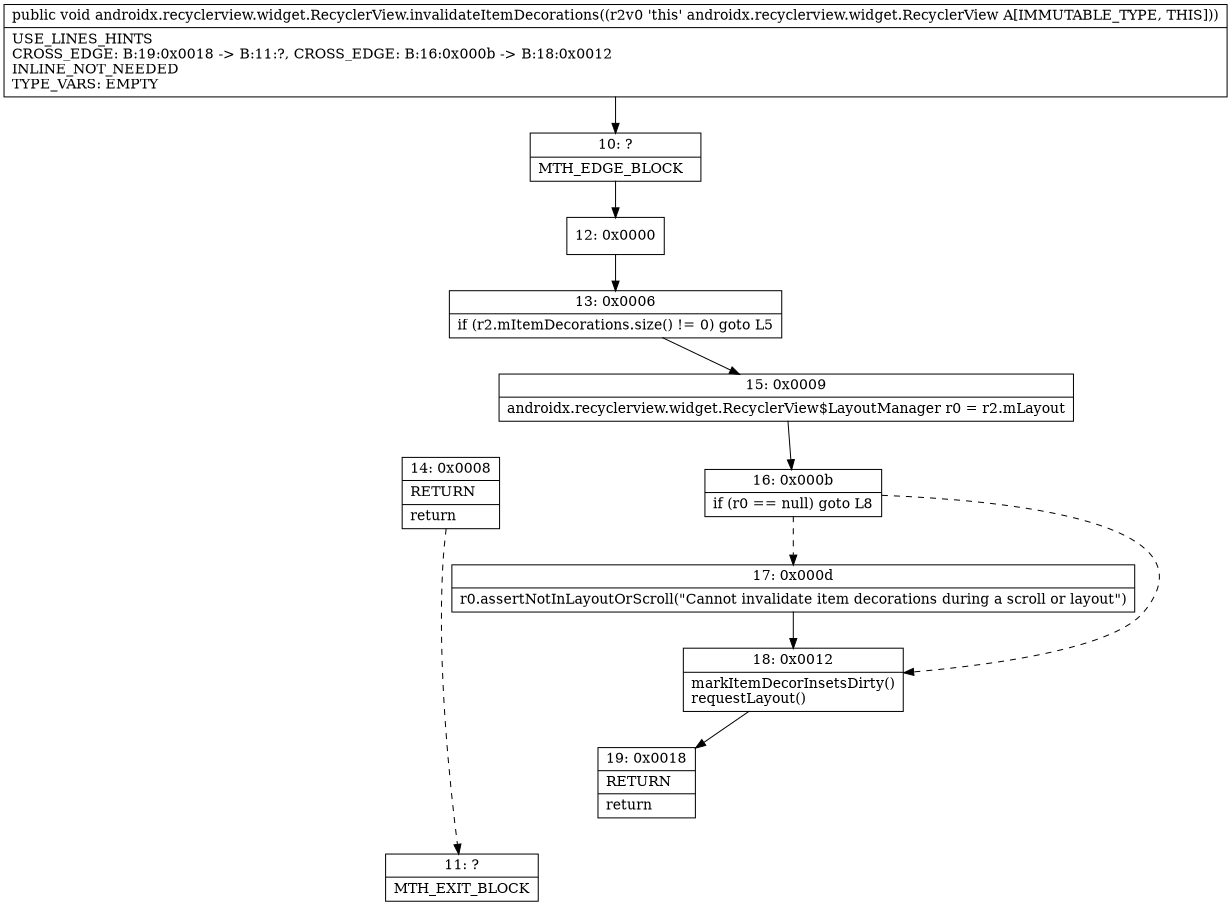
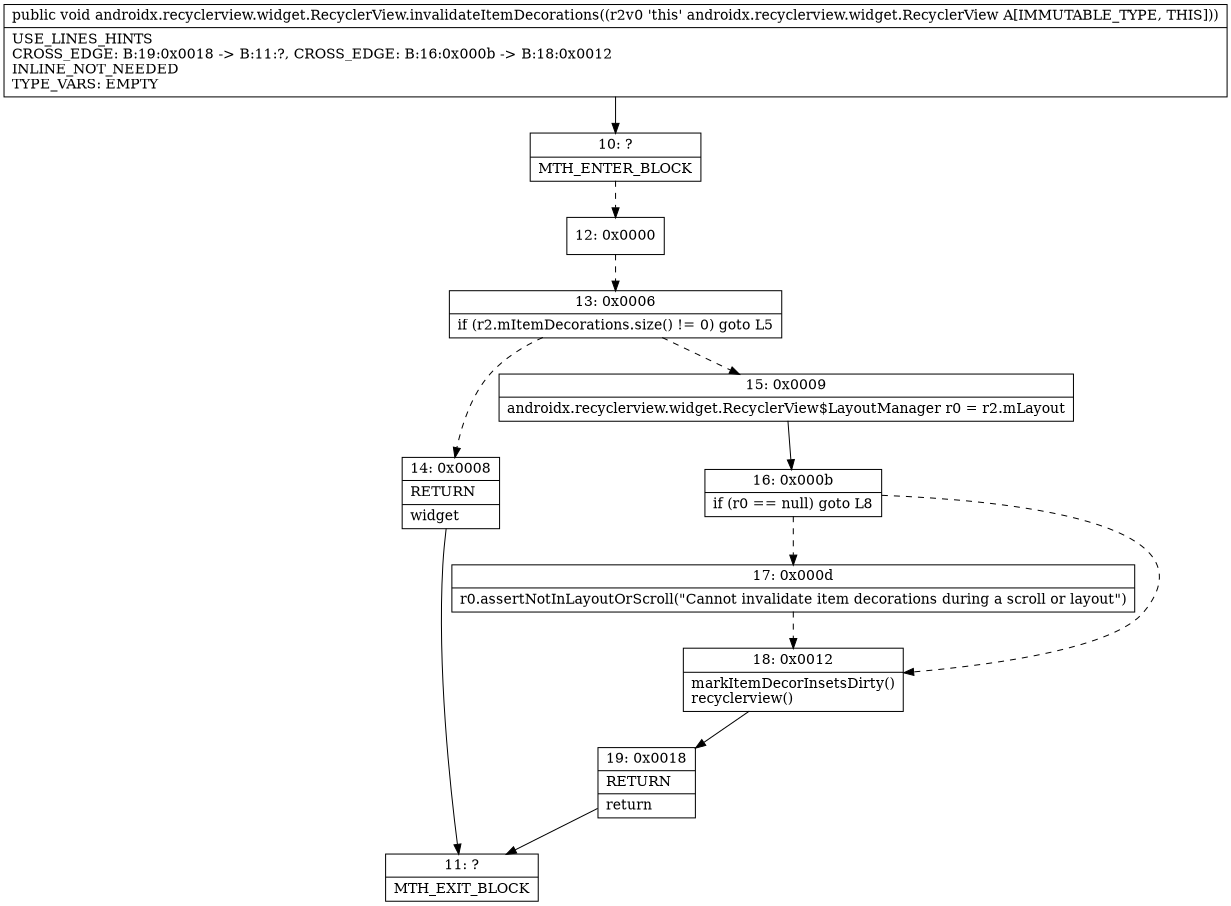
node "10: ?": text "MTH_EDGE_BLOCK" -> "MTH_ENTER_BLOCK"
edge "10: ?" -> "12: 0x0000": style solid -> dashed
edge "12: 0x0000" -> "13: 0x0006": style solid -> dashed
edge "13: 0x0006" -> "15: 0x0009": style solid -> dashed
edge "13: 0x0006" -> "14: 0x0008": added
node "14: 0x0008": text "return" -> "widget"
edge "17: 0x000d" -> "18: 0x0012": style solid -> dashed
edge "14: 0x0008" -> "11: ?": style dashed -> solid
node "18: 0x0012": text "requestLayout()" -> "recyclerview()"
edge "19: 0x0018" -> "11: ?": added
